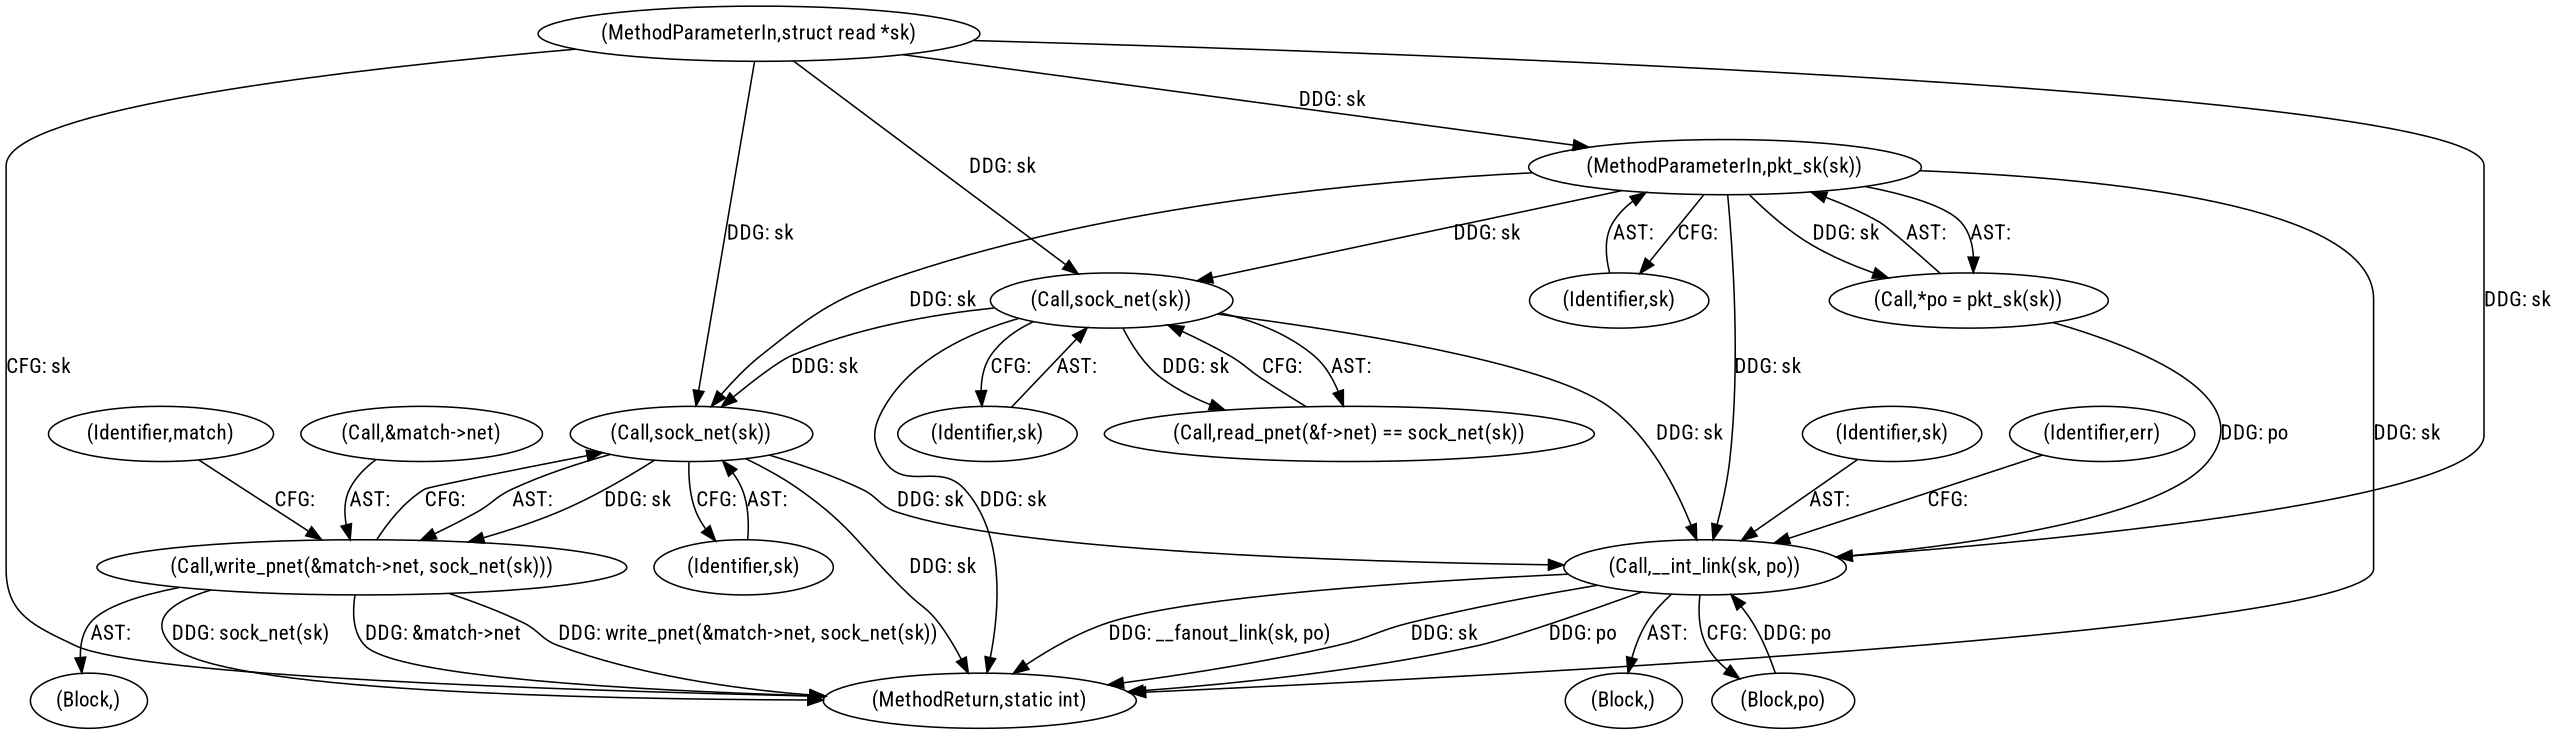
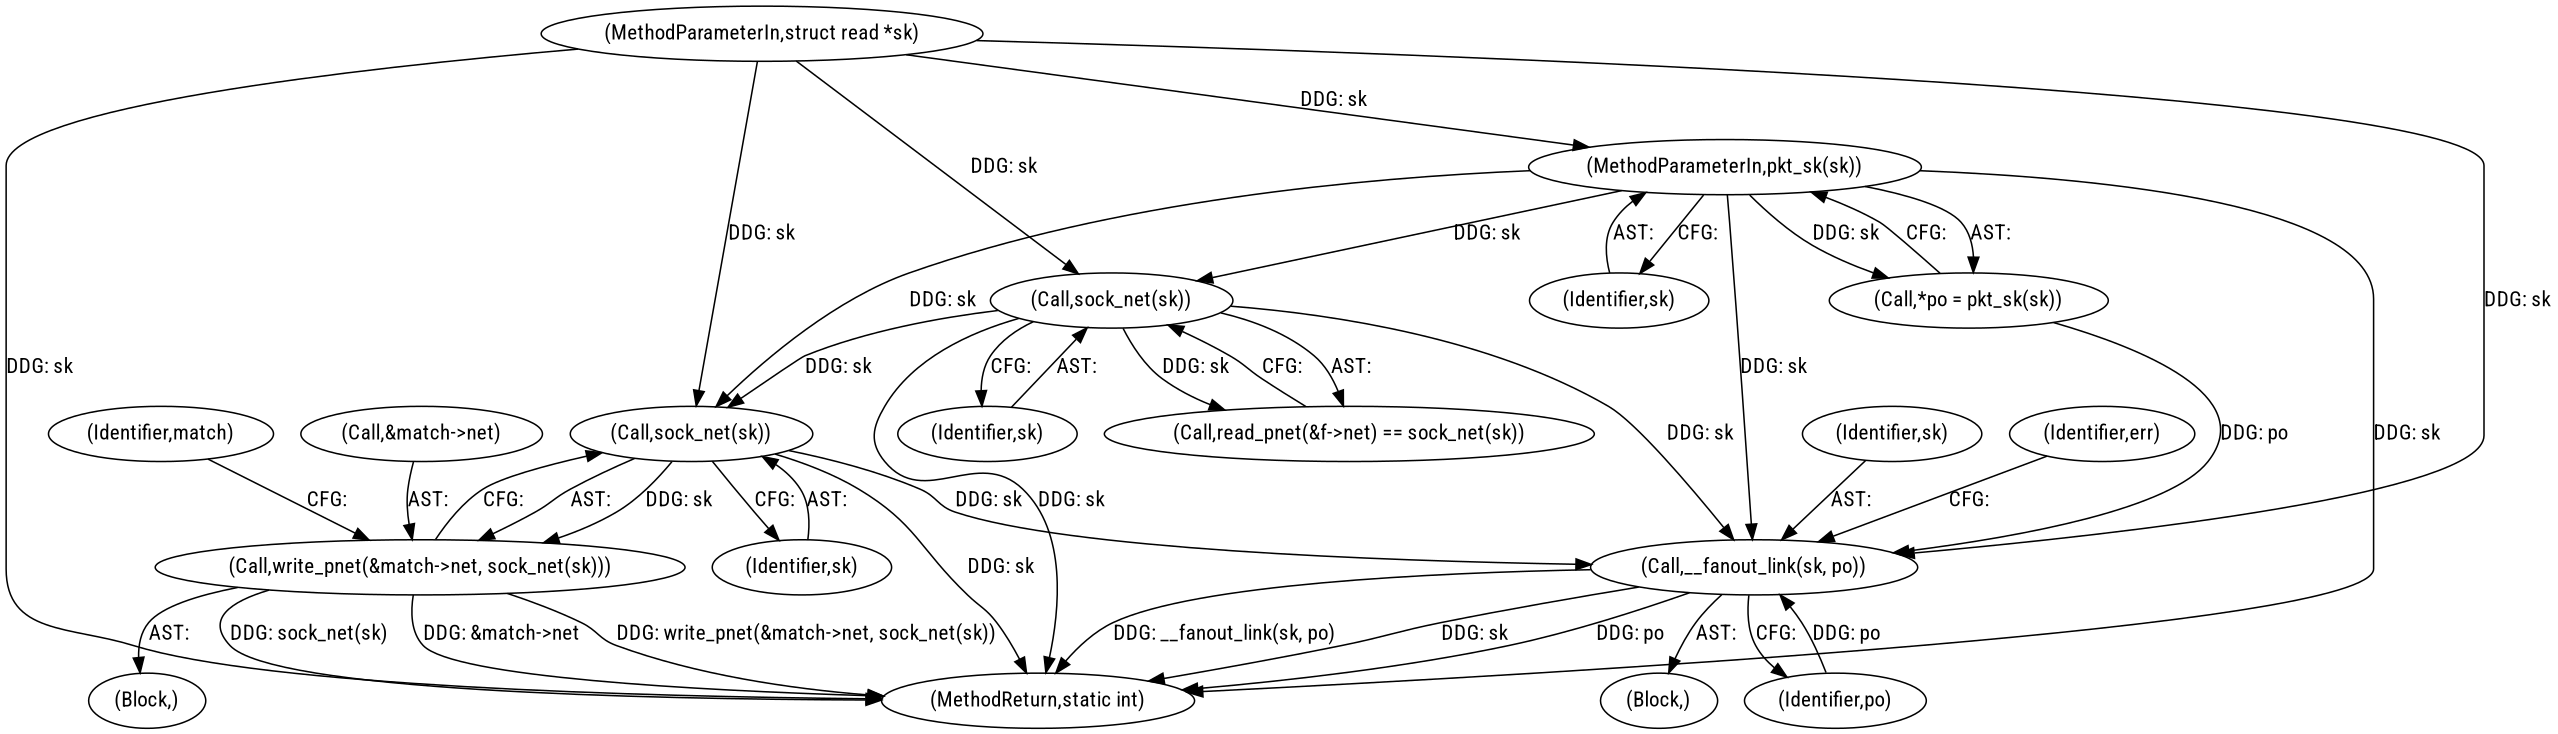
edge "(Call,*po = pkt_sk(sk))" -> "(MethodParameterIn,pkt_sk(sk))": label "AST: " -> "CFG: "
edge "(MethodParameterIn,struct read *sk)" -> "(MethodReturn,static int)": label "CFG: sk" -> "DDG: sk"
node "(Call,__int_link(sk, po))": label "(Call,__int_link(sk, po))" -> "(Call,__fanout_link(sk, po))"
node "(Block,po)": label "(Block,po)" -> "(Identifier,po)"
